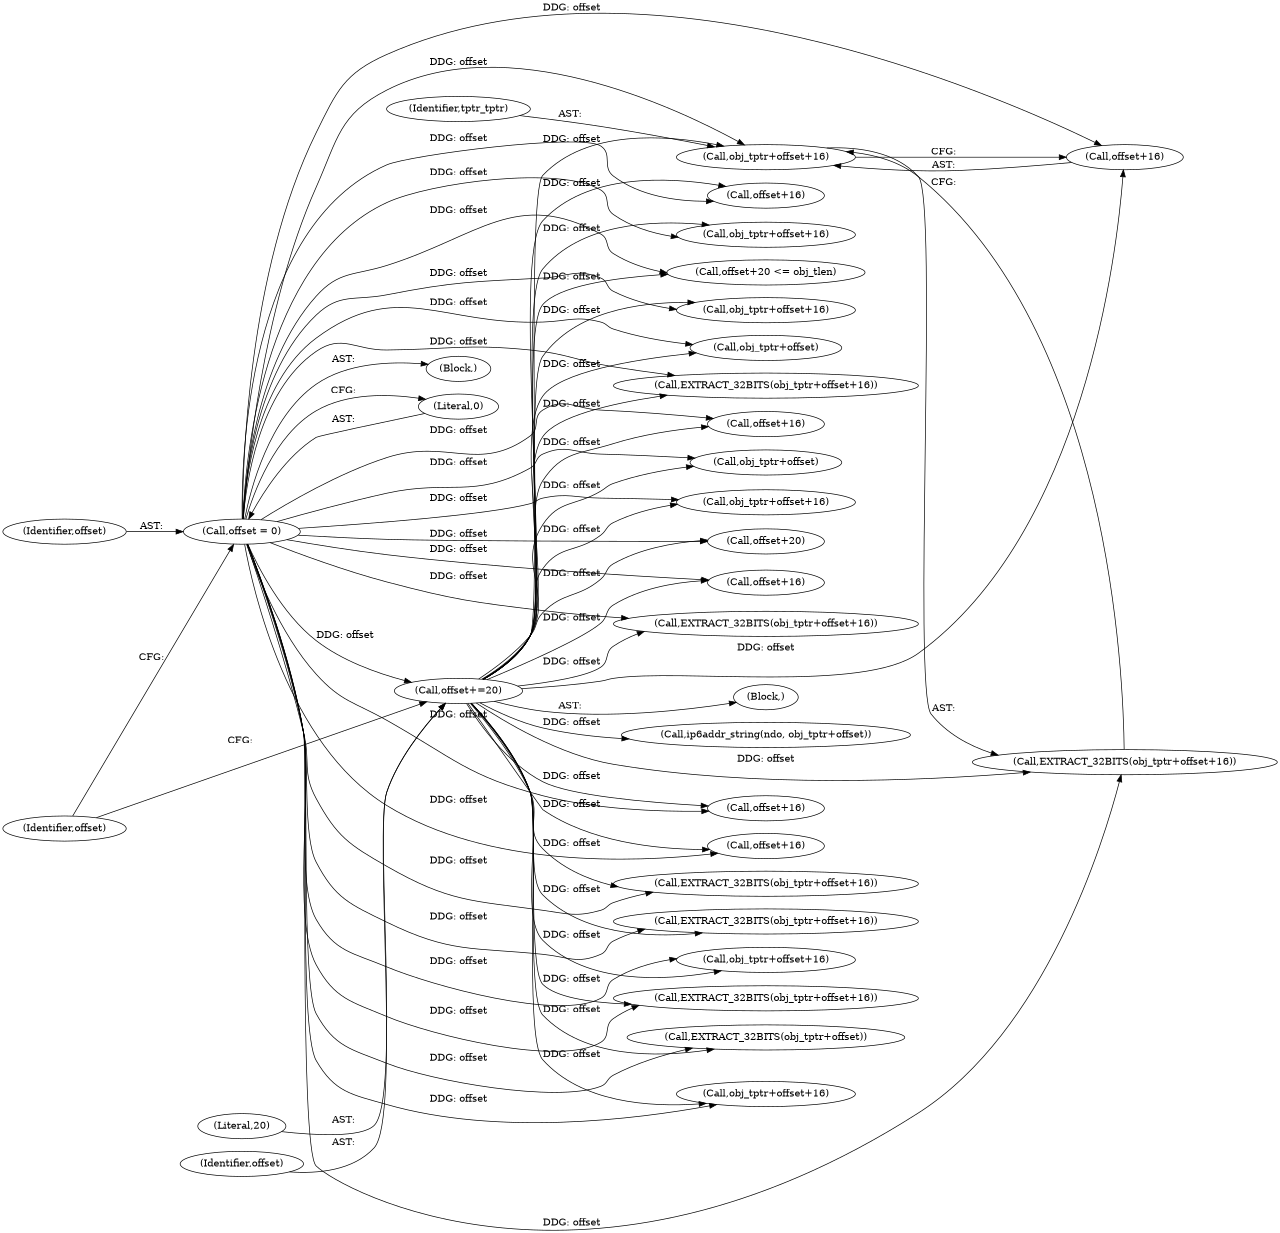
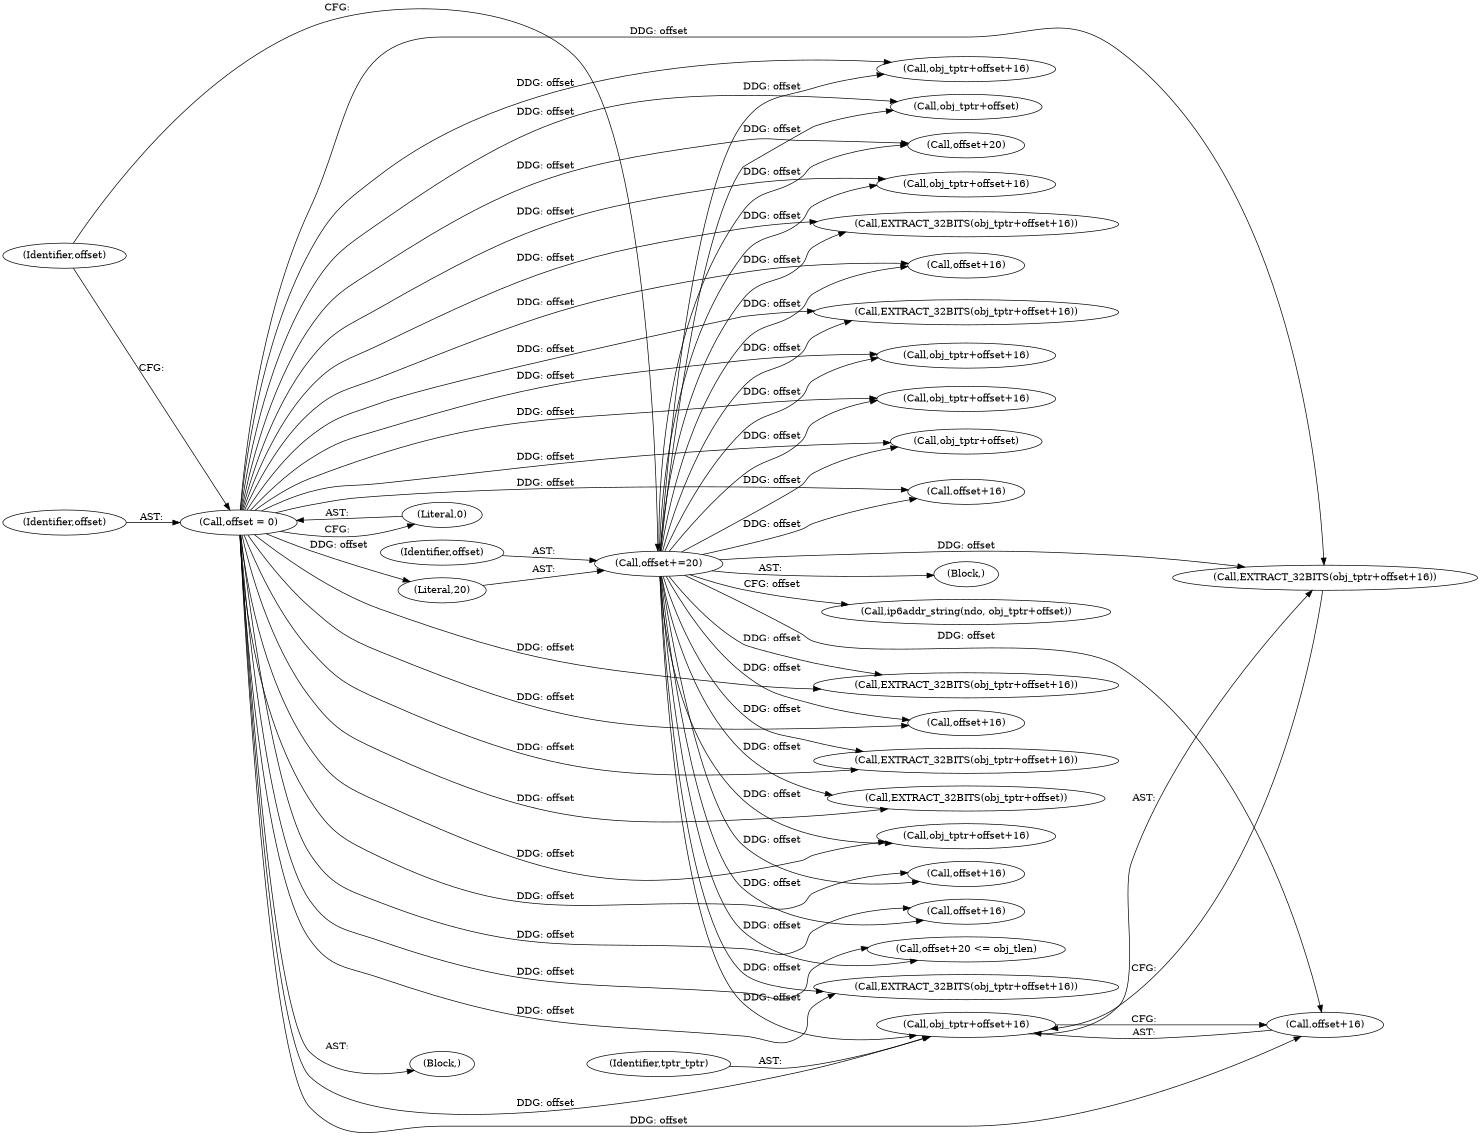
edge "(Call,offset = 0)" -> "(Call,offset+=20)": now "(Call,offset = 0)" -> "(Literal,20)"
edge "(Call,offset+=20)" -> "(Call,ip6addr_string(ndo, obj_tptr+offset))": label "DDG: offset" -> "CFG: offset"
